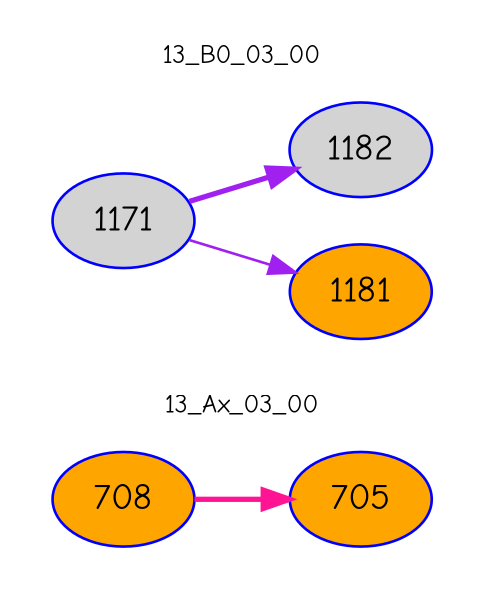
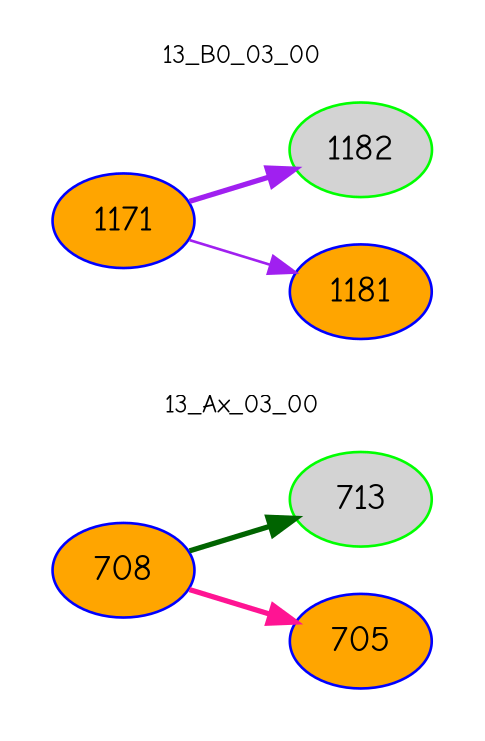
node "1182": color blue -> green
node "1171": fillcolor lightgrey -> orange
node "713": added
